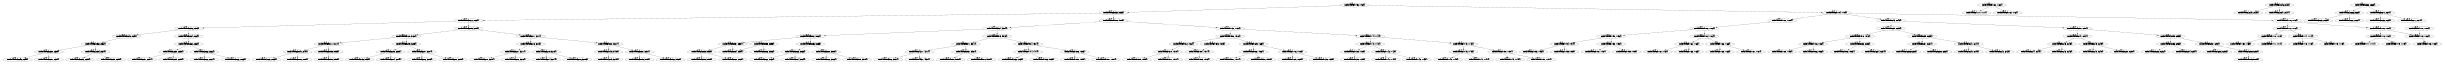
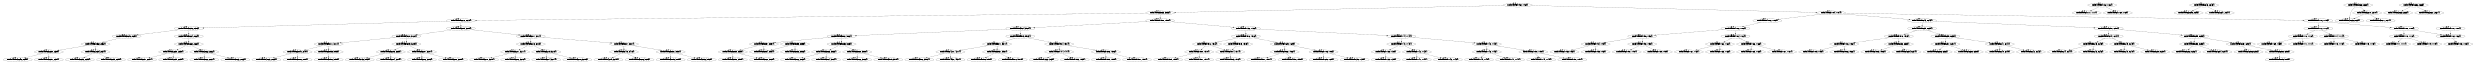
edge "Node{data=[2668, 2668]}" -> "Node{data=[2666, 2666]}": now "Node{data=[2668, 2668]}" -> "Node{data=[2669, 2669]}"
node "Node{data=[3606, 3606]}": added
